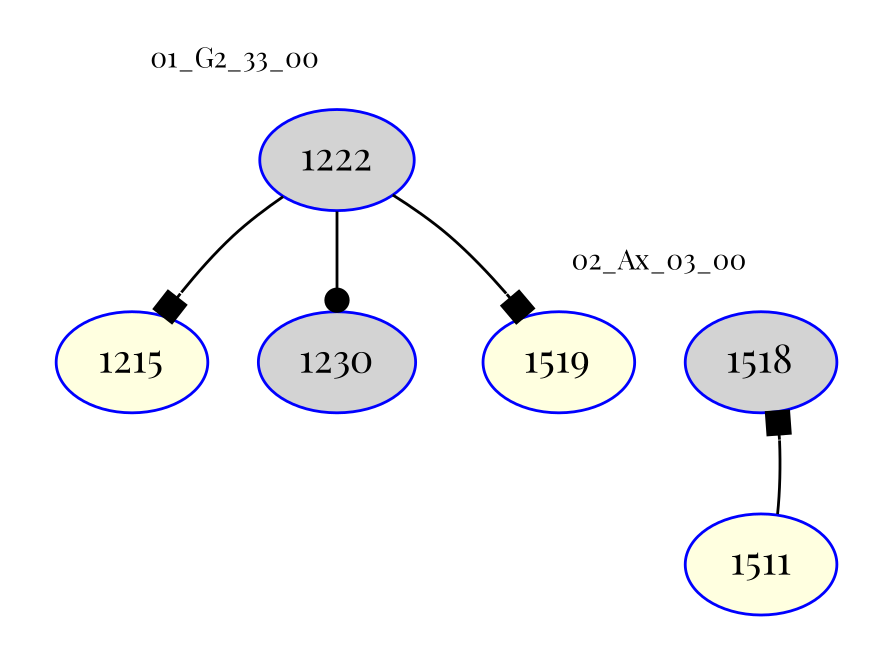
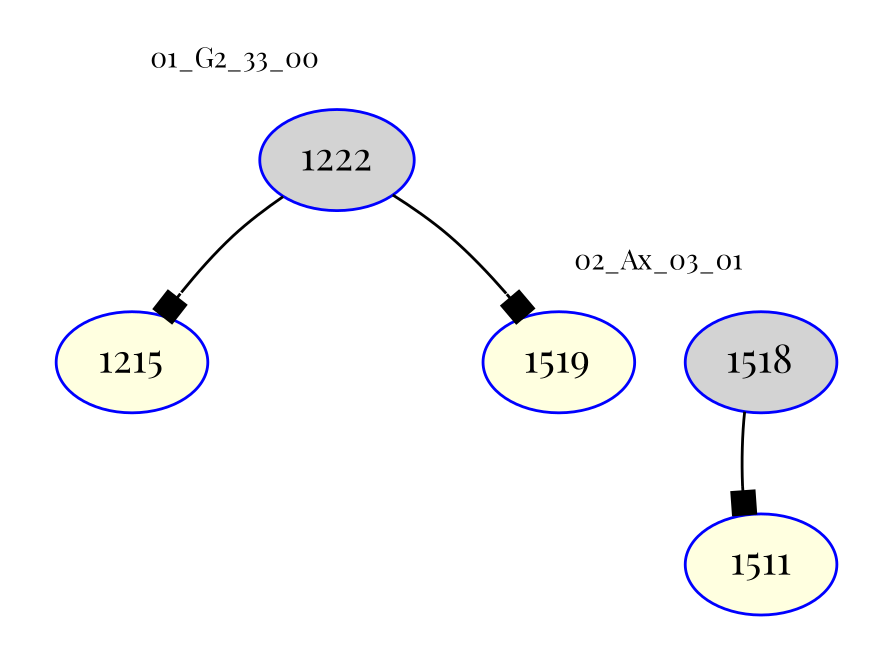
cluster "02_Ax_03_00": label "02_Ax_03_00" -> "02_Ax_03_01"
node "1230": removed
edge "1511" -> "1518": reversed
